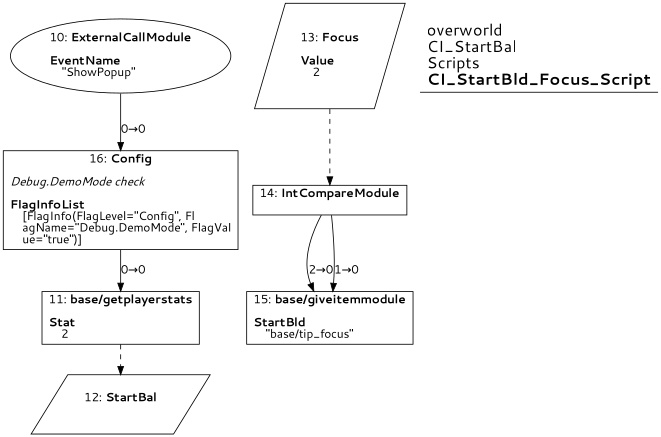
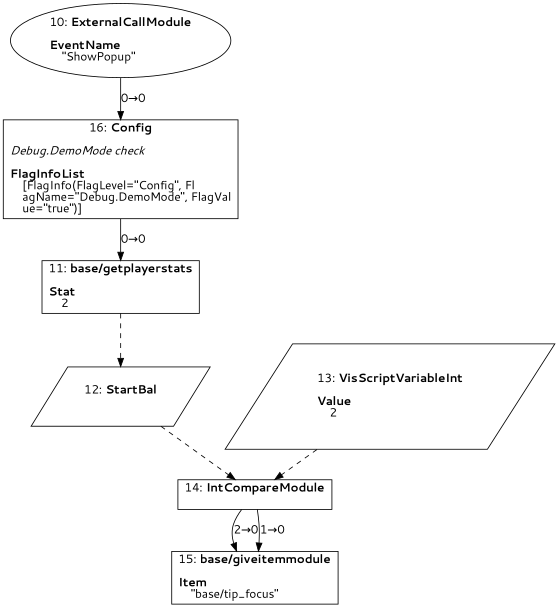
node "13:": text "Focus" -> "VisScriptVariableInt"
node "overworld": removed
node "15:": text "StartBld" -> "Item"
edge "12:" -> "14:": added
